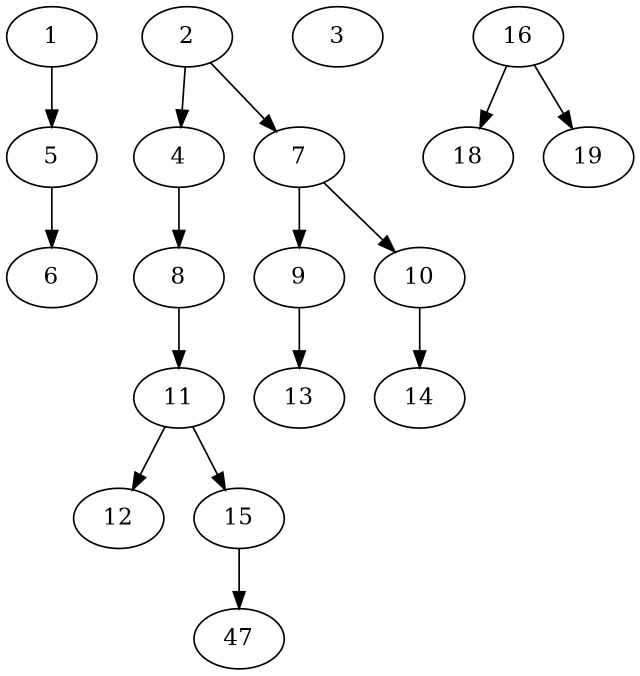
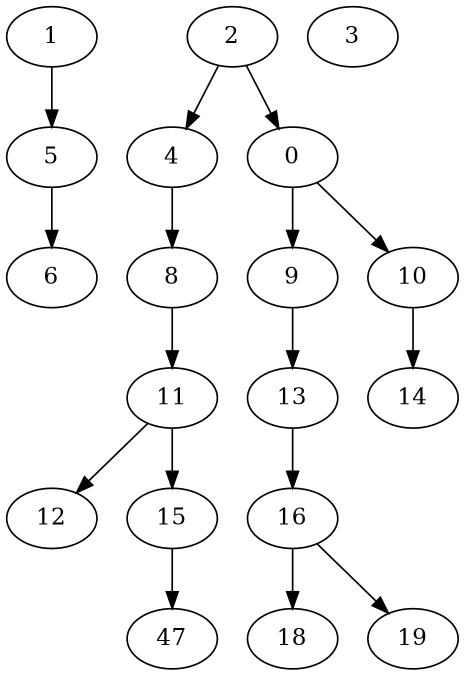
node "7": label "7" -> "0"
edge "13" -> "16": added
